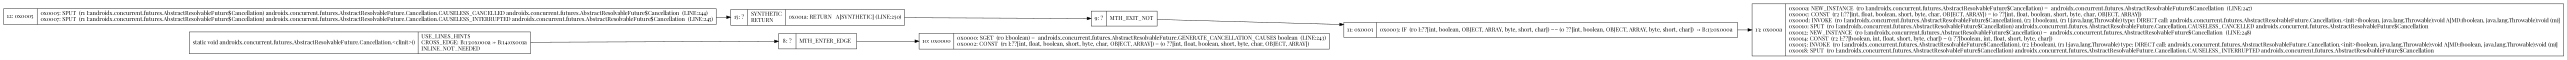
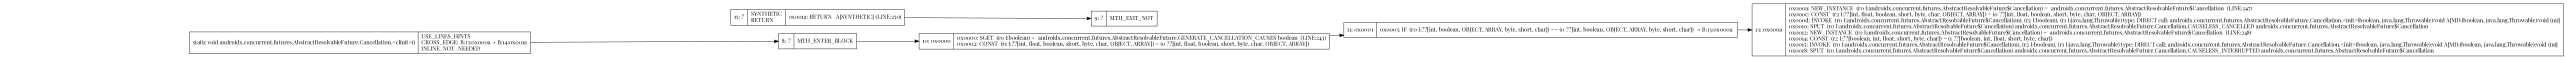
node "12: 0x0005": removed
edge "9: ?" -> "11: 0x0003": now "10: 0x0000" -> "11: 0x0003"
node "8: ?": text "MTH_ENTER_EDGE" -> "MTH_ENTER_BLOCK"
